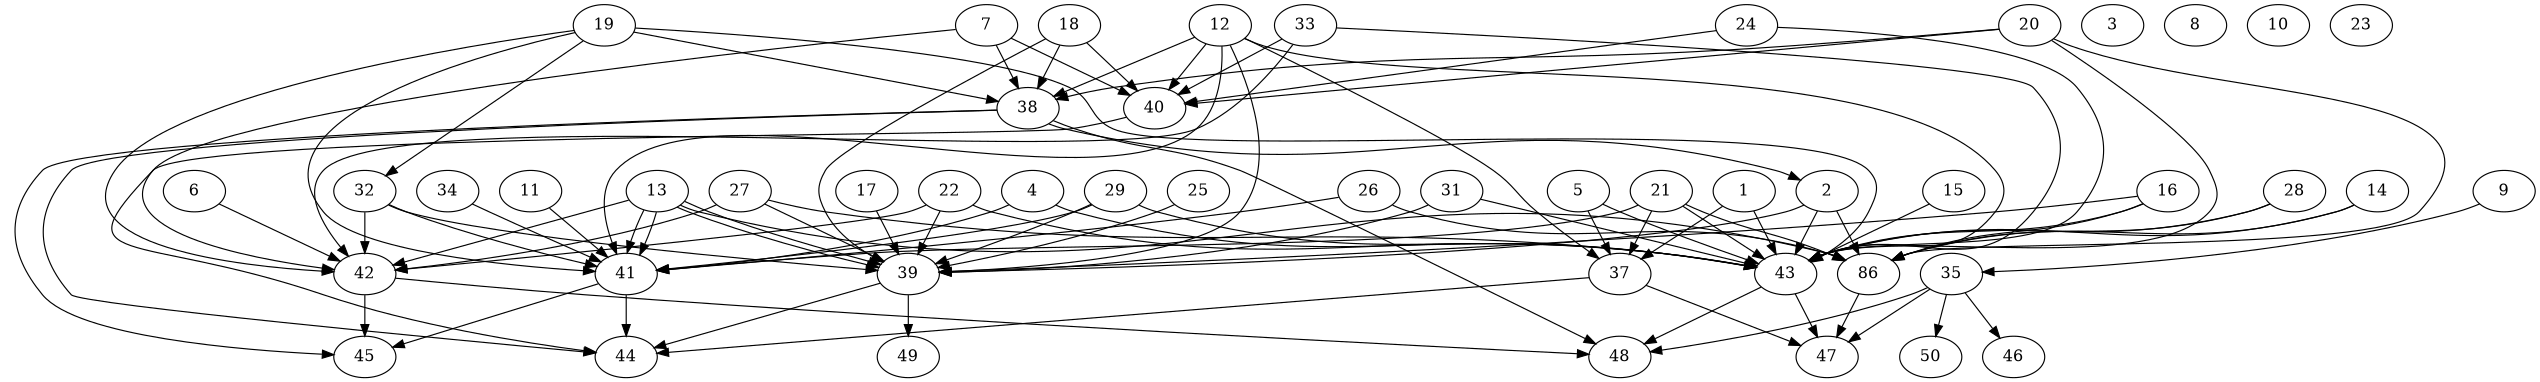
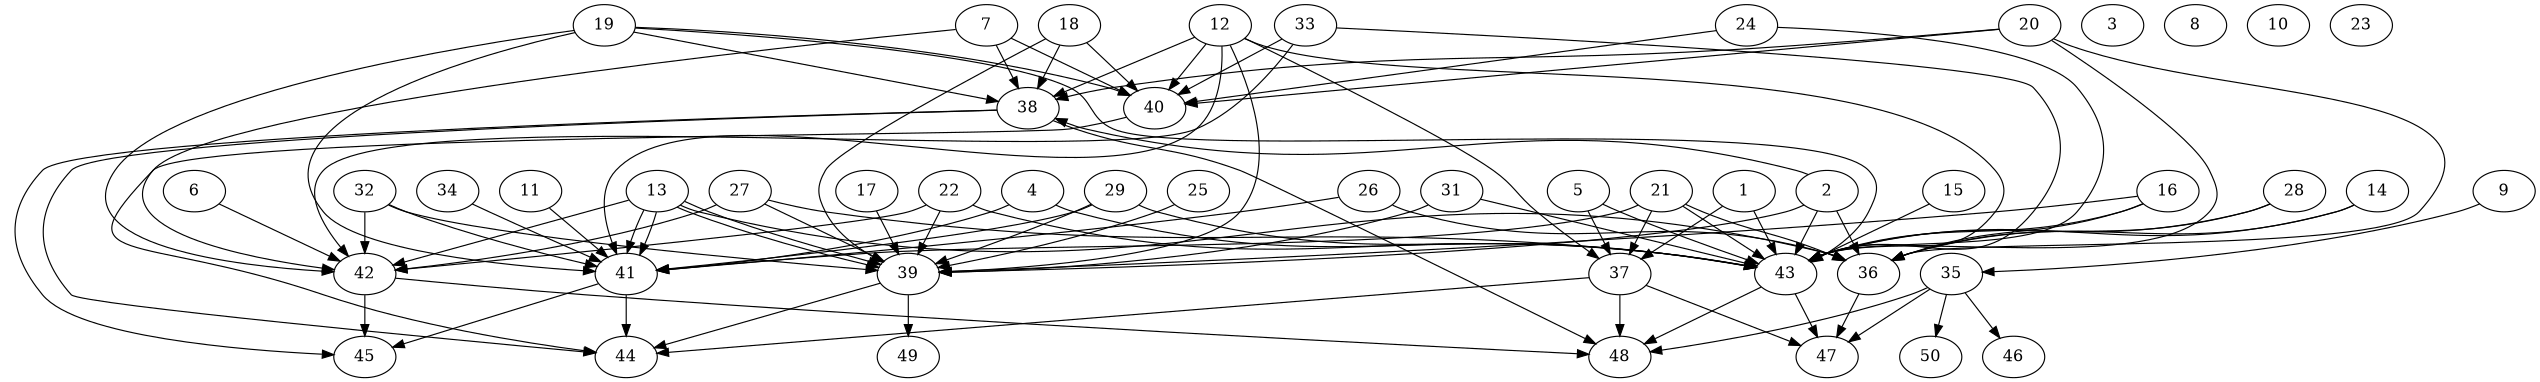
edge "19" -> "32": now "19" -> "40"
edge "38" -> "2": reversed
node "86": label "86" -> "36"
edge "37" -> "48": added
